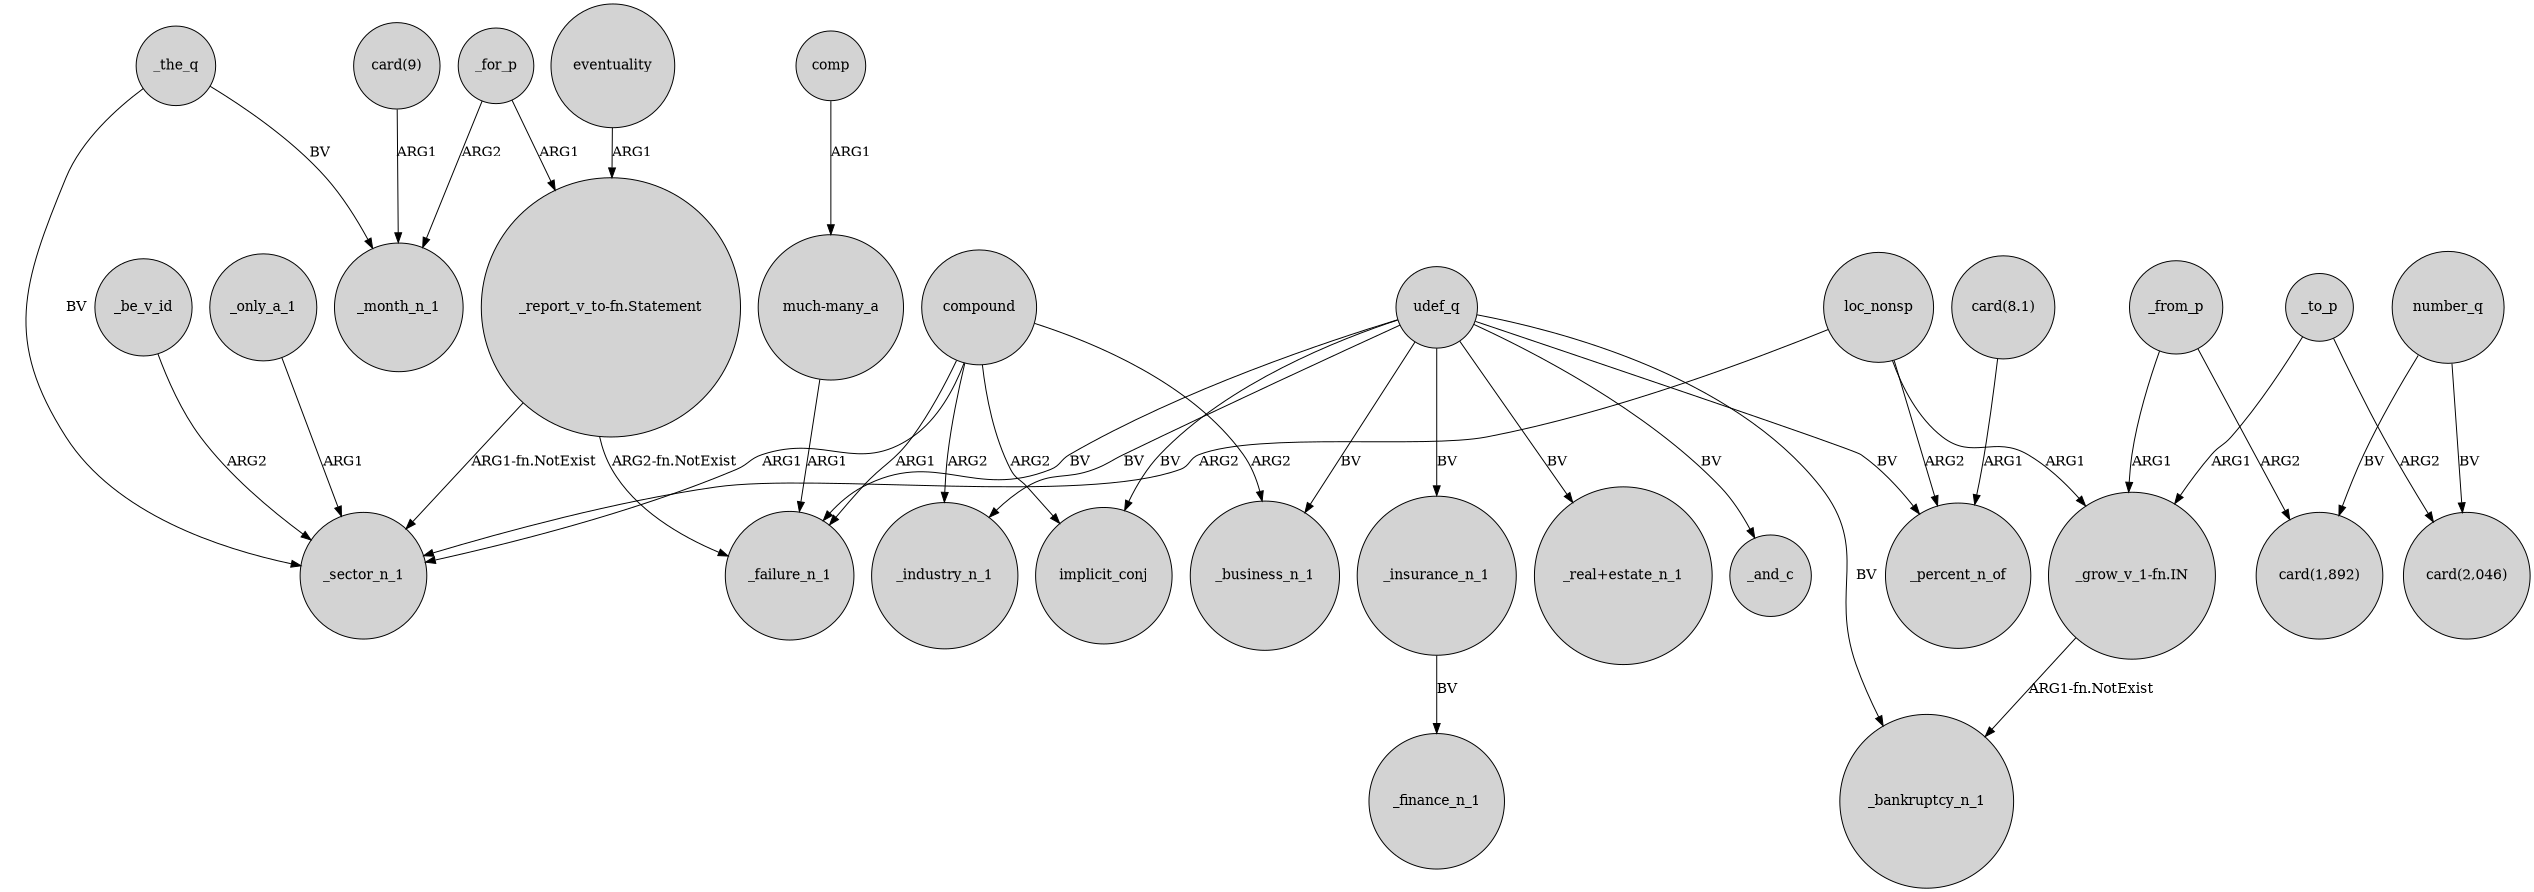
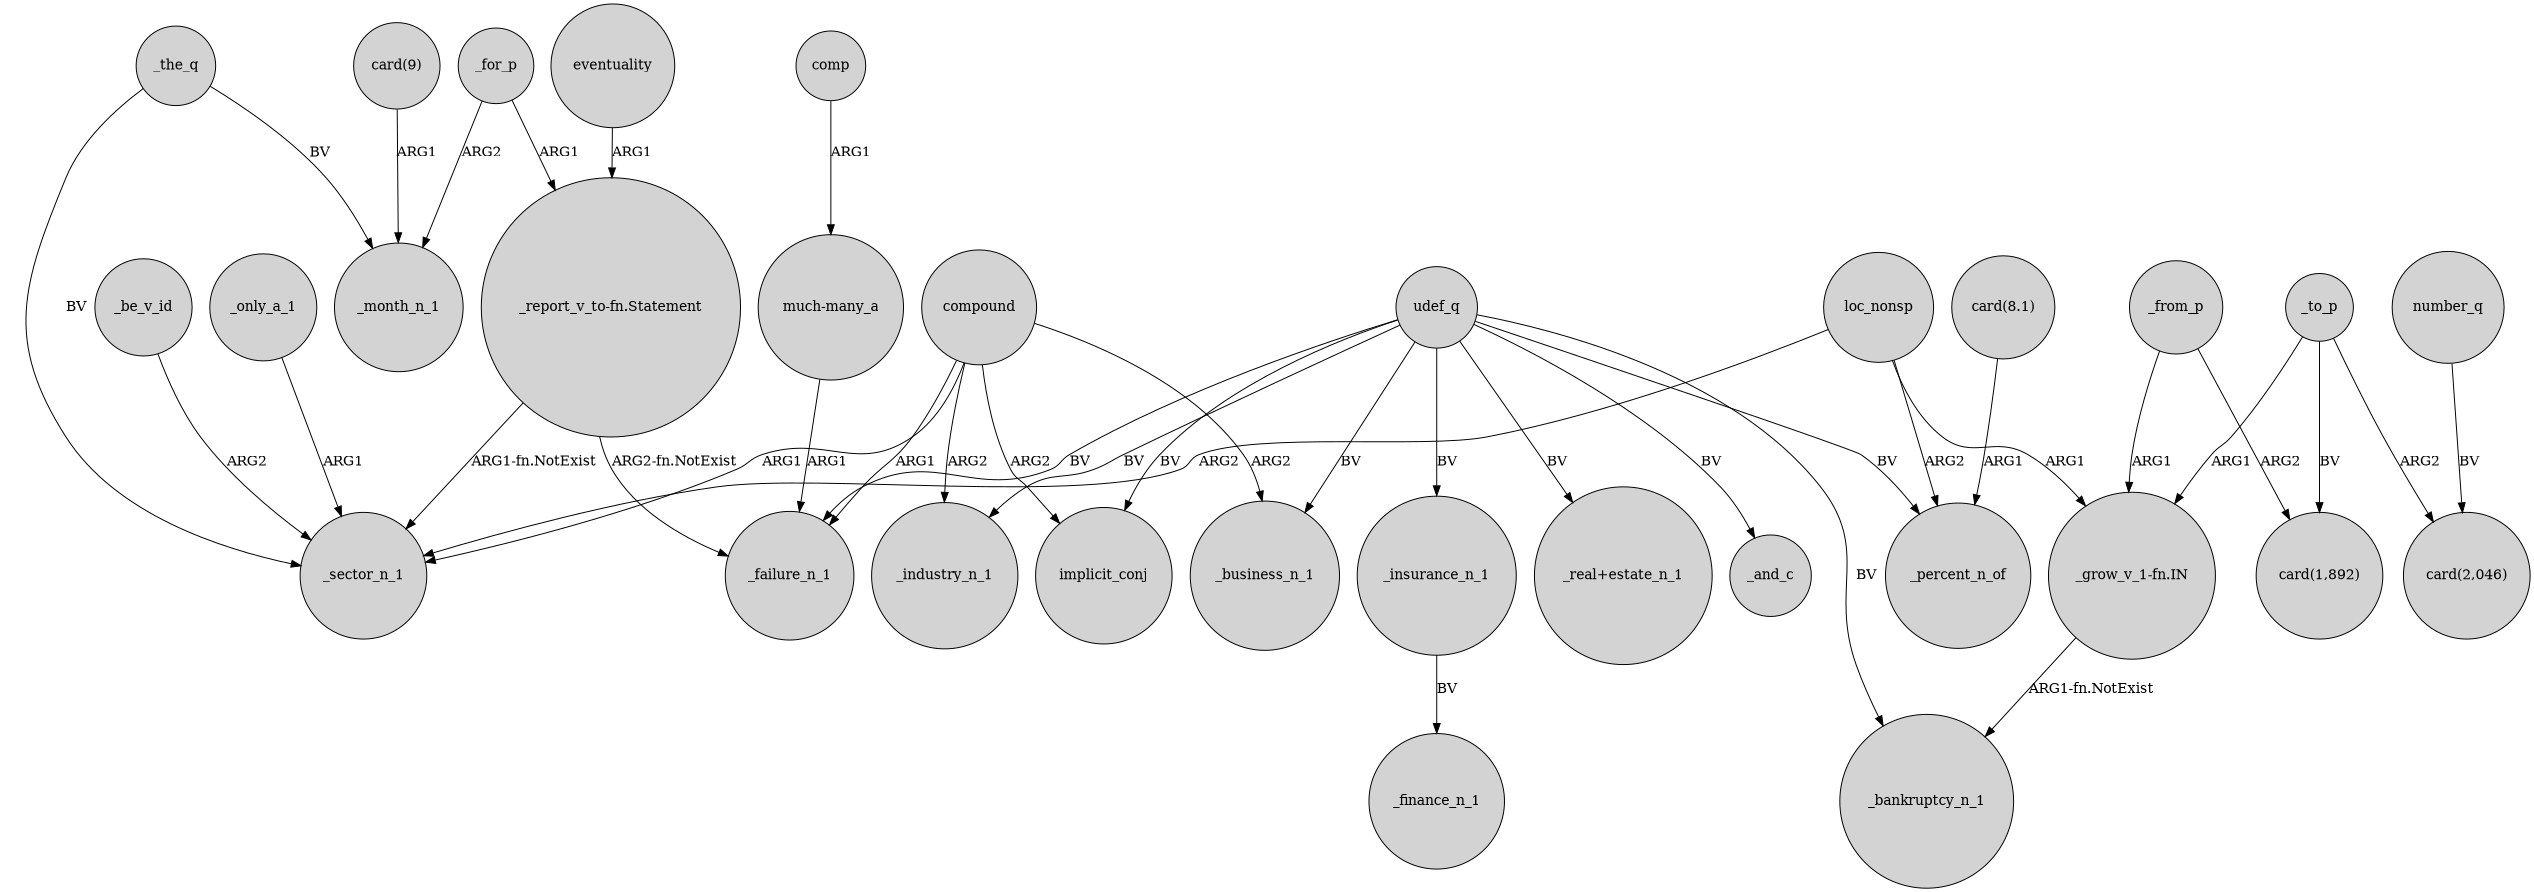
edge "number_q" -> "card(1,892)": now "_to_p" -> "card(1,892)"
